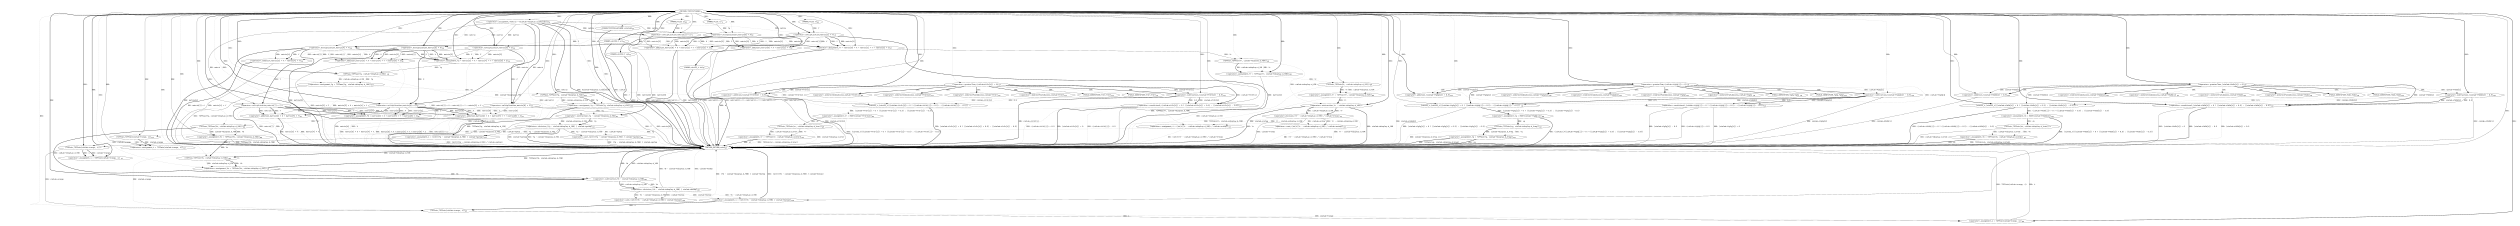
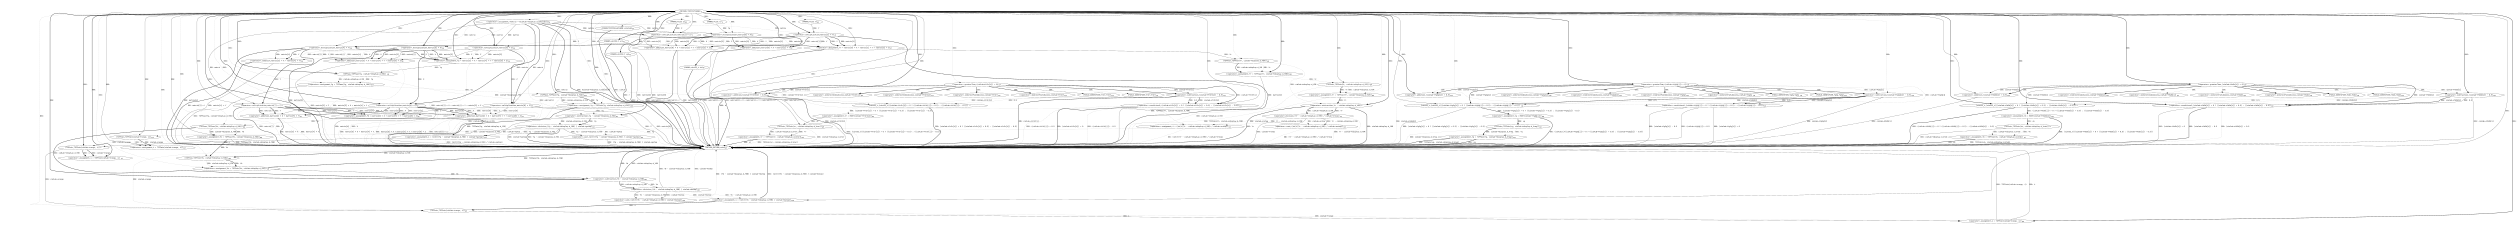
edge "(METHOD,TIFFXYZToRGB)" -> "(<operator>.subtraction,(cielab->Yr2r[i]) - 0.5)": now "(METHOD,TIFFXYZToRGB)" -> "(TIFFmin,TIFFmin(*r, cielab->display.d_Vrwr))"
